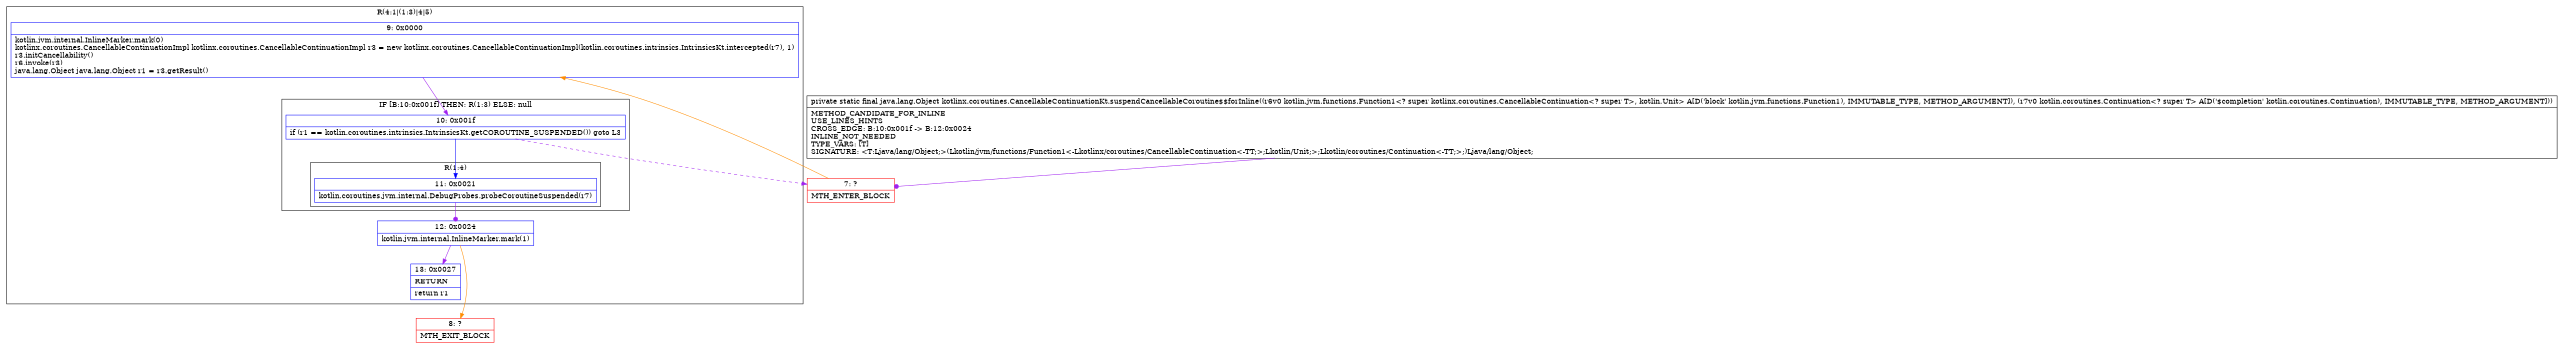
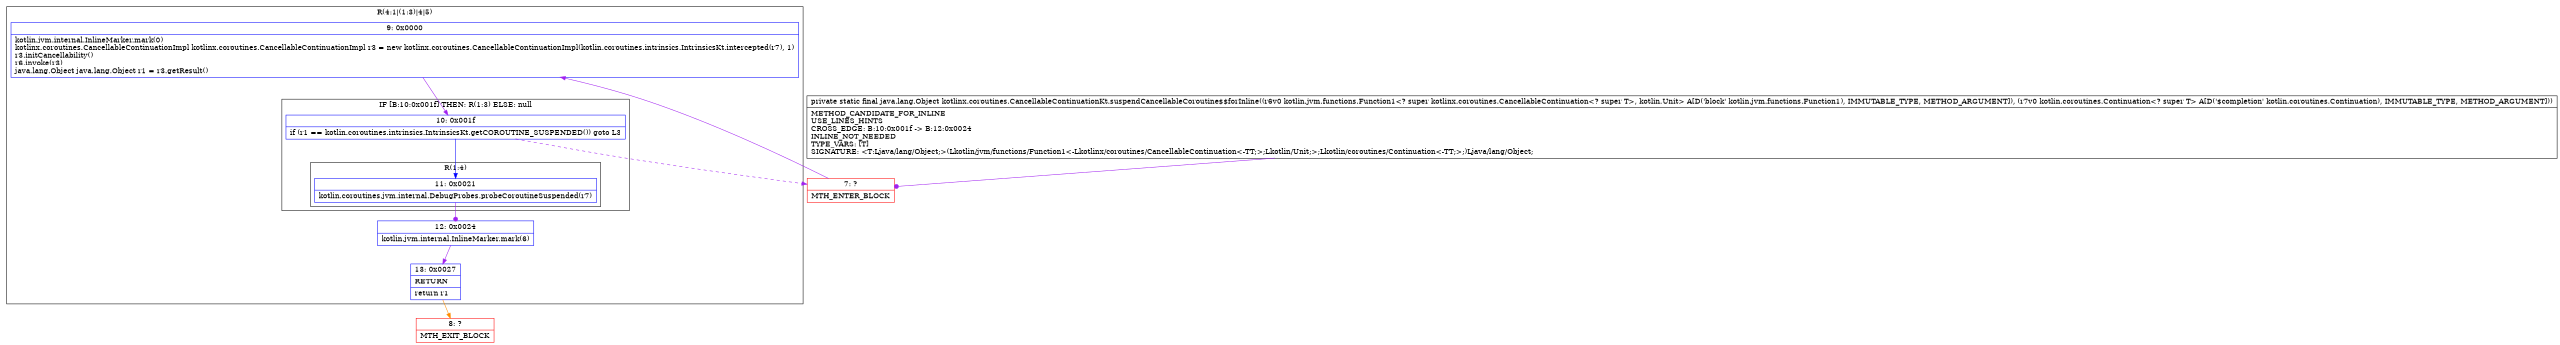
edge "7: ?" -> "9: 0x0000": color darkorange -> purple
node "12: 0x0024": text "kotlin.jvm.internal.InlineMarker.mark(1)" -> "kotlin.jvm.internal.InlineMarker.mark(6)"
edge "12: 0x0024" -> "8: ?": now "13: 0x0027" -> "8: ?"
